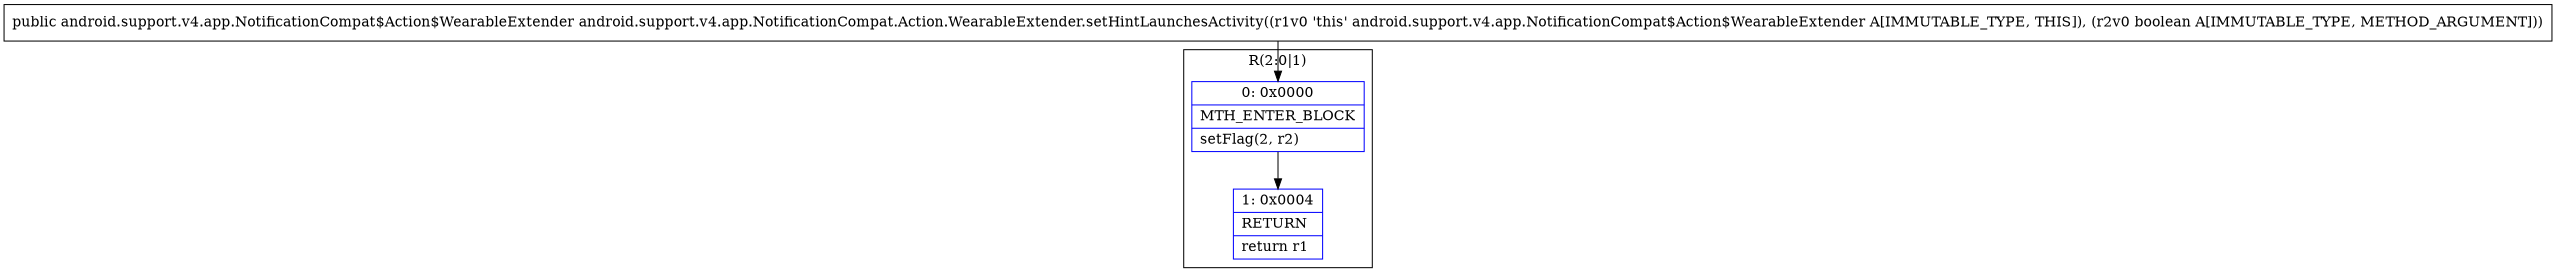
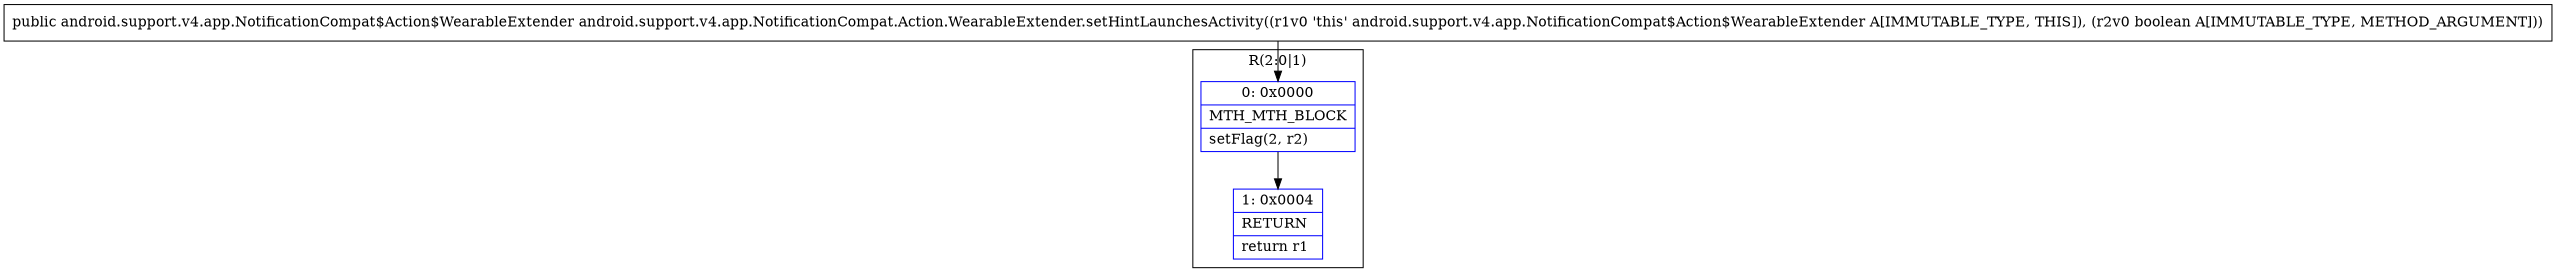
node "0: 0x0000": text "MTH_ENTER_BLOCK" -> "MTH_MTH_BLOCK"
